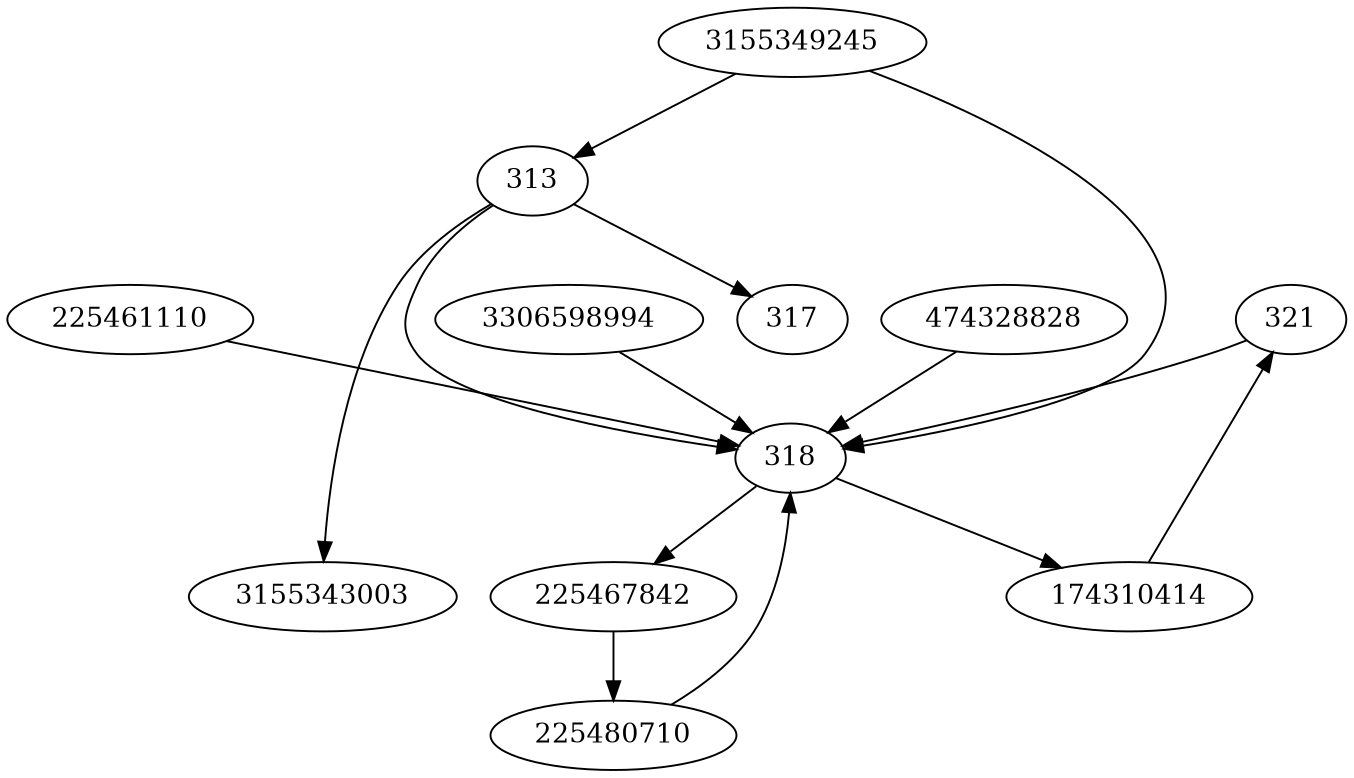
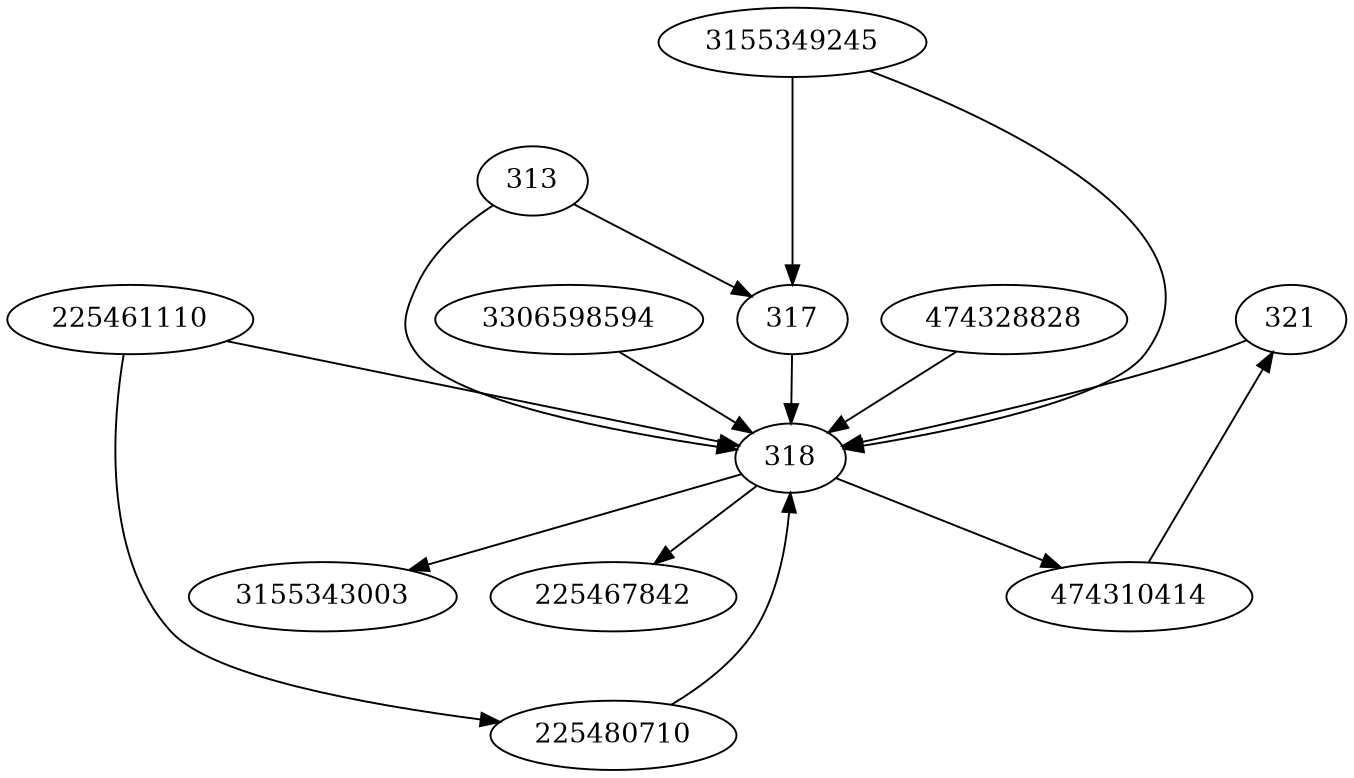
edge "3155349245" -> "313": now "3155349245" -> "317"
node "3306598994": label "3306598994" -> "3306598594"
edge "313" -> "3155343003": now "318" -> "3155343003"
edge "317" -> "318": added
node "174310414": label "174310414" -> "474310414"
edge "225467842" -> "225480710": now "225461110" -> "225480710"
